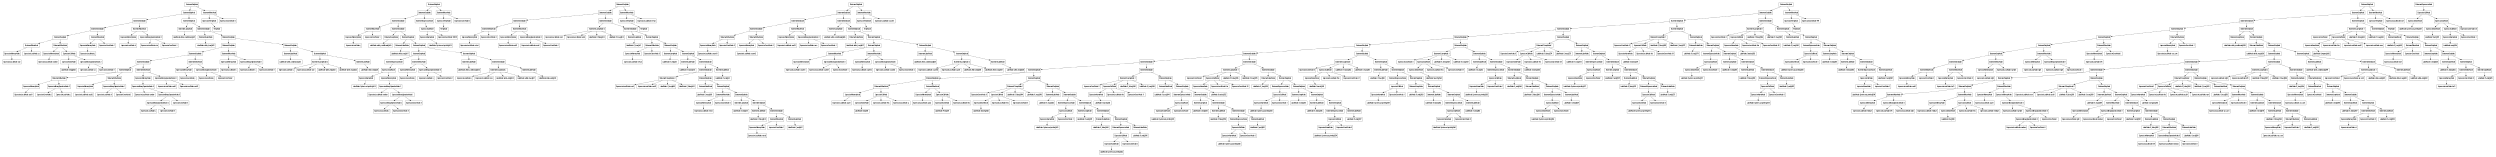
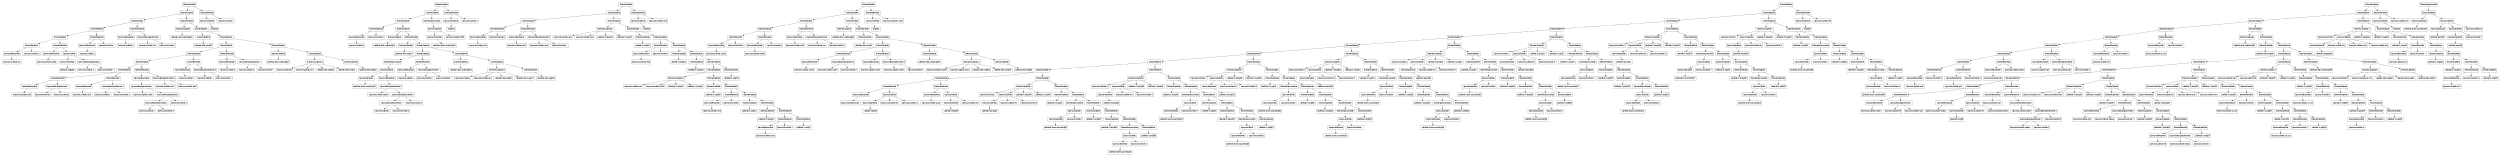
node "LabelNode: System.out.println@577": label "LabelNode: System.out.println@577" -> "LabelNode: Init.out.println@577"
